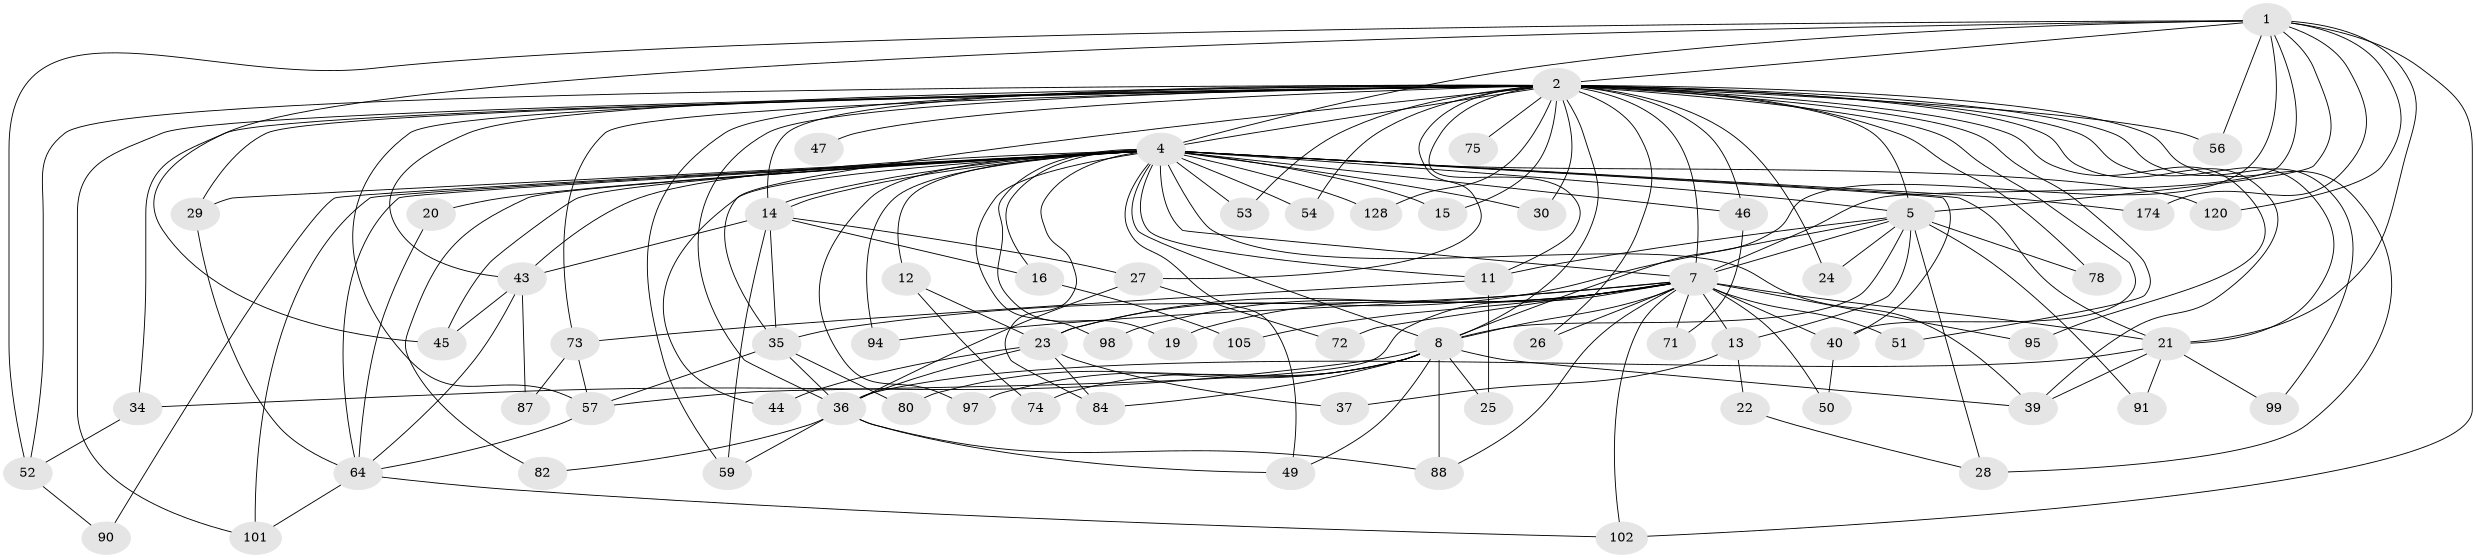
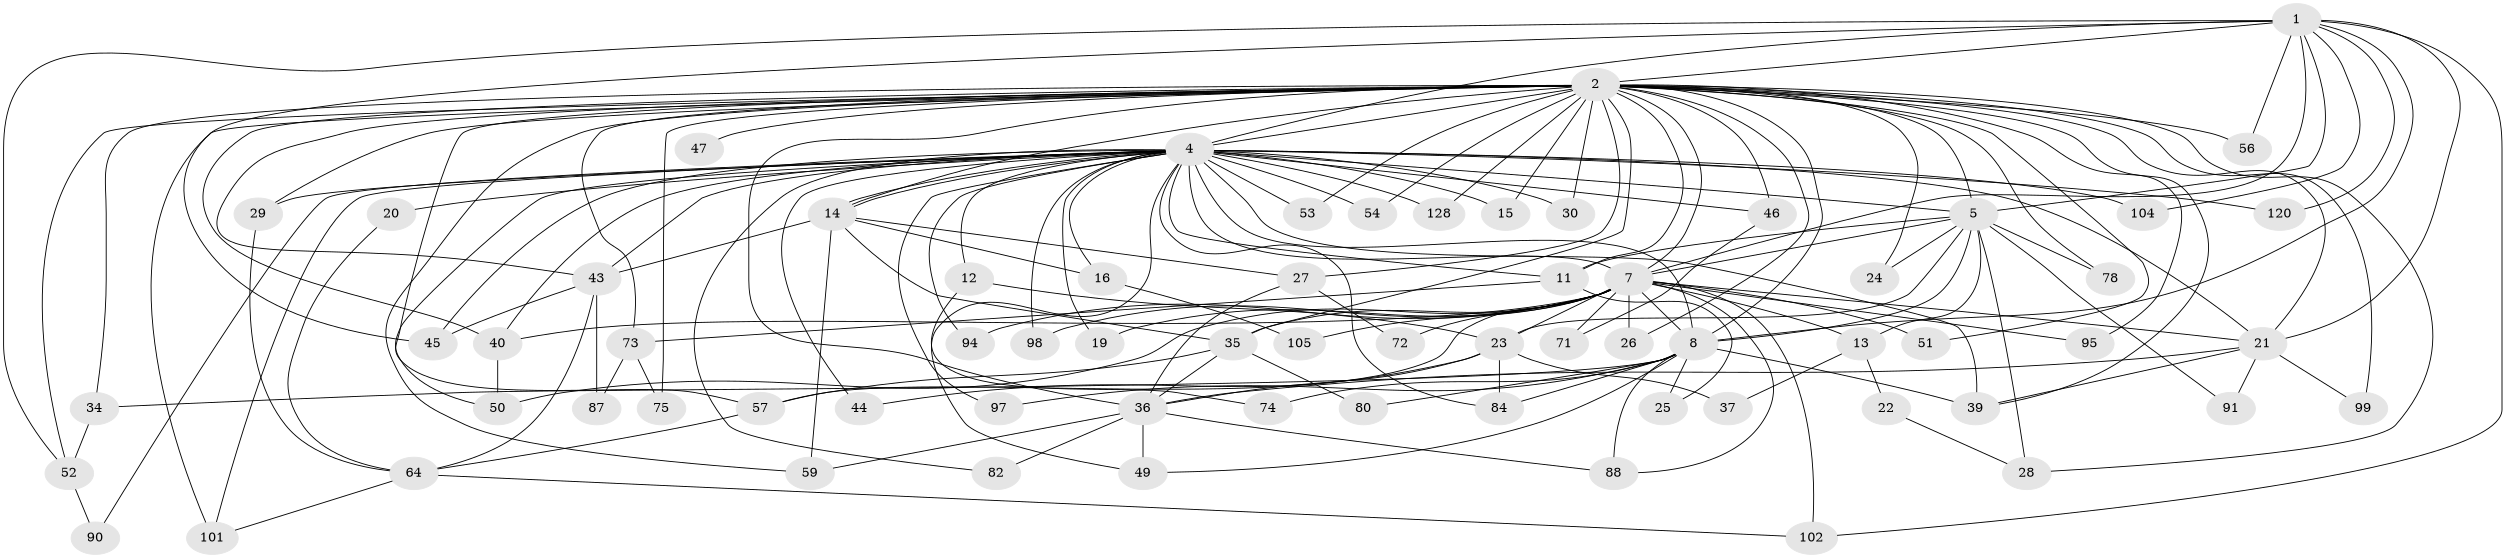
edge "4" -- "64": now "4" -- "50"
node "174": label "174" -> "104"
edge "73" -- "57": now "73" -- "75"
